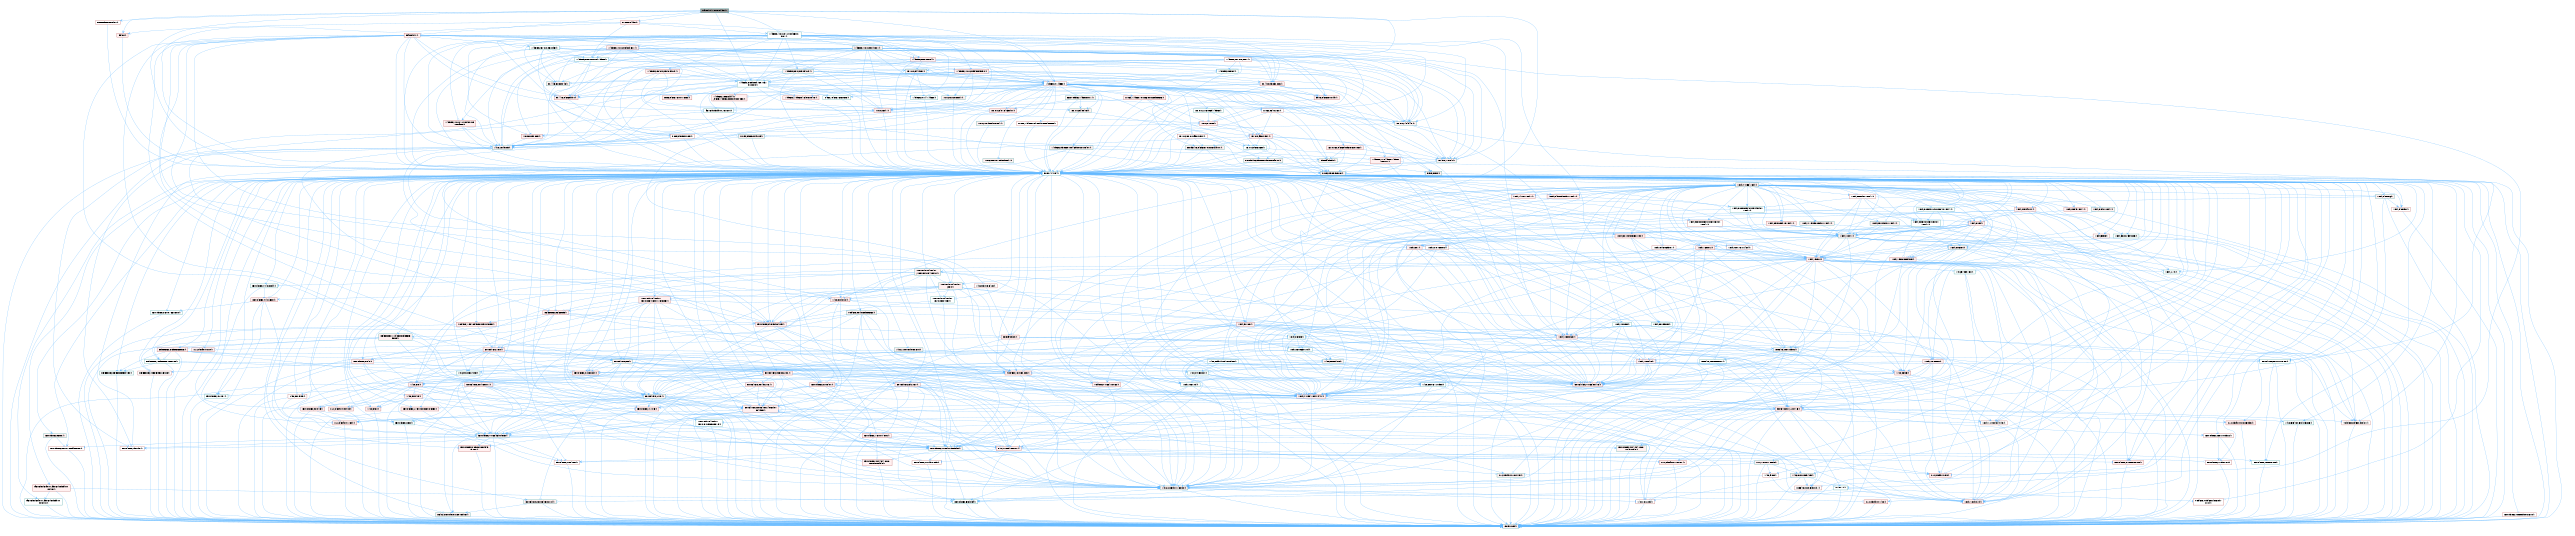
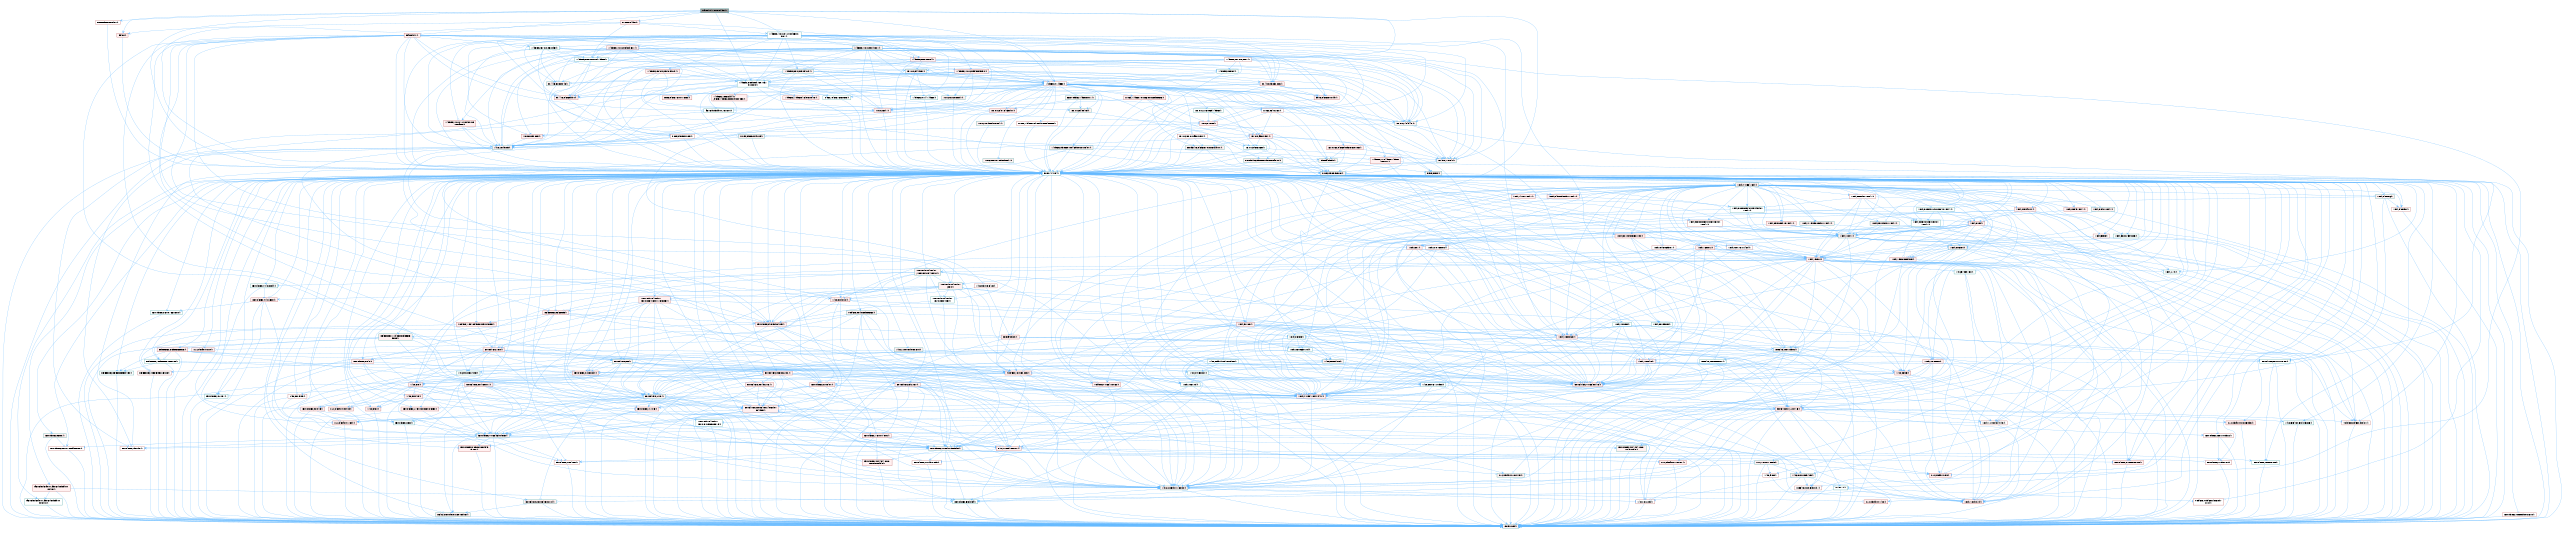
edge "Templates/Function.h" -> "Misc/AssertionMacros.h": removed
